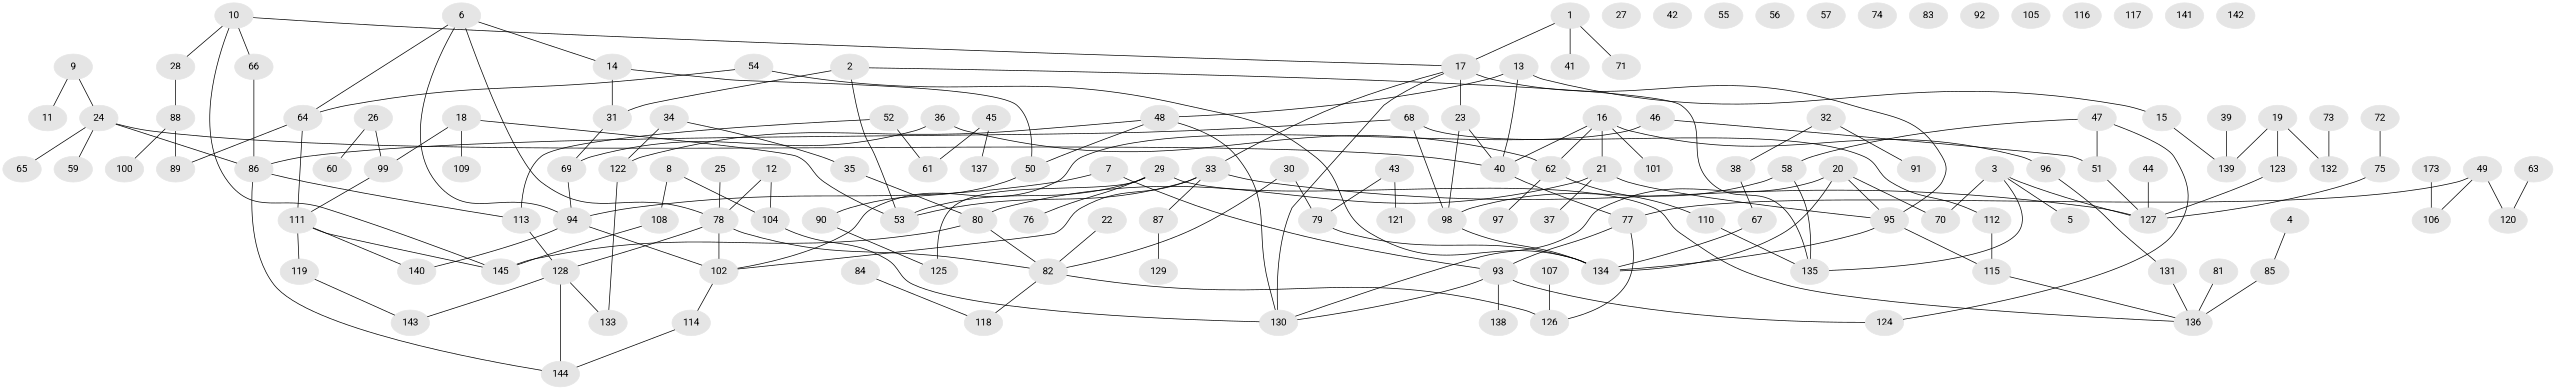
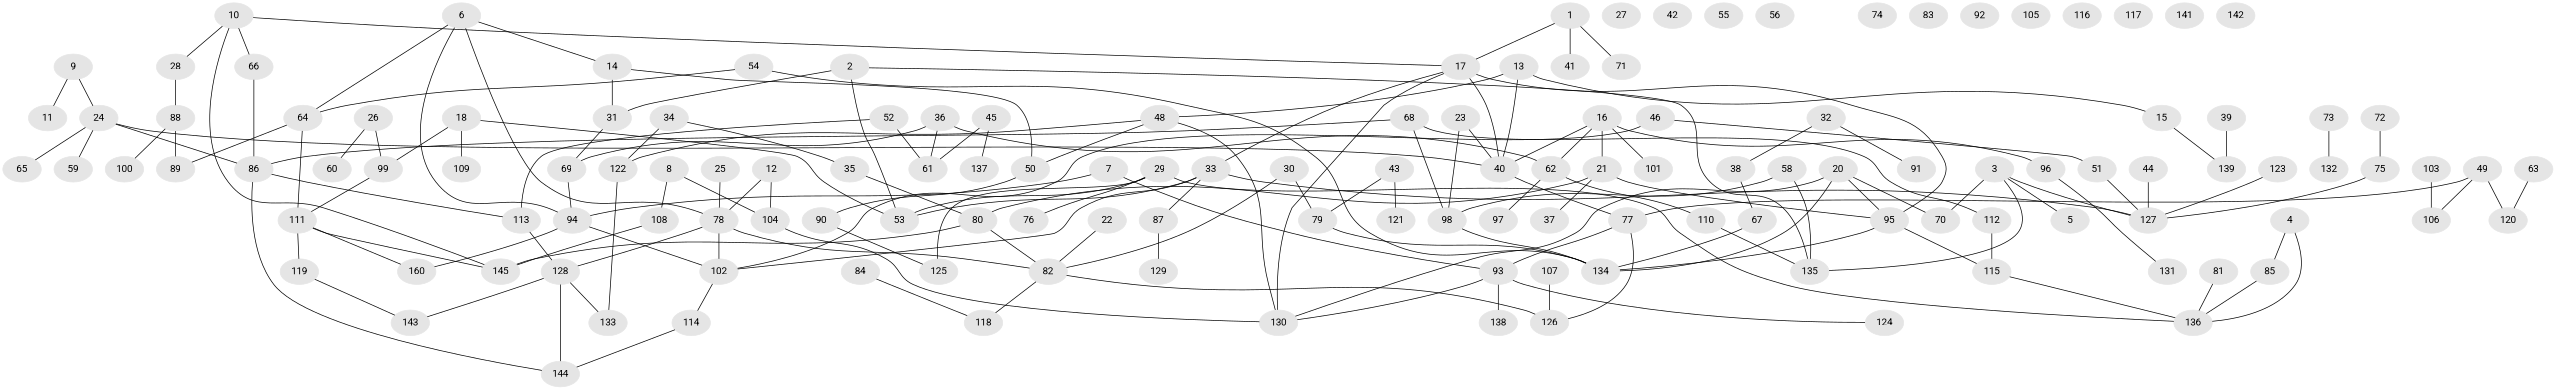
node "57": removed
edge "17" -- "23": now "17" -- "40"
node "47": removed
node "19": removed
edge "36" -- "61": added
node "173": label "173" -> "103"
node "140": label "140" -> "160"
edge "131" -- "136": now "4" -- "136"
